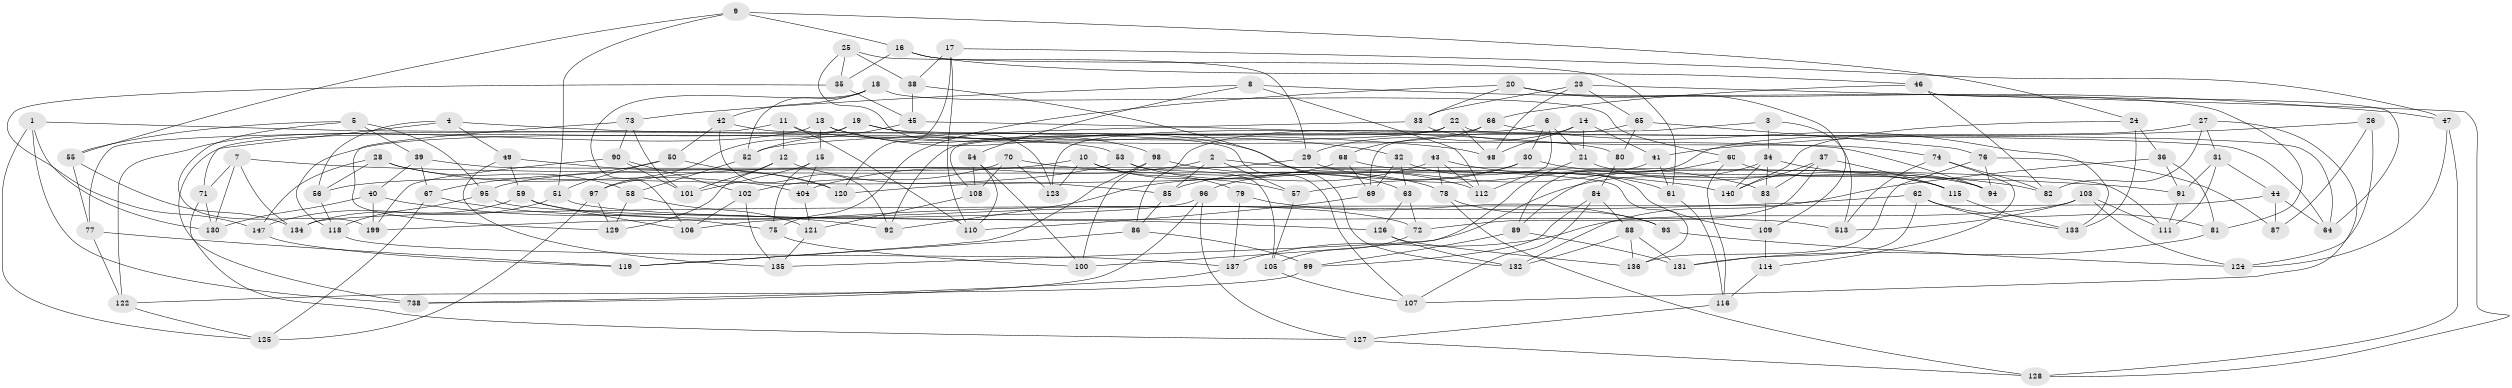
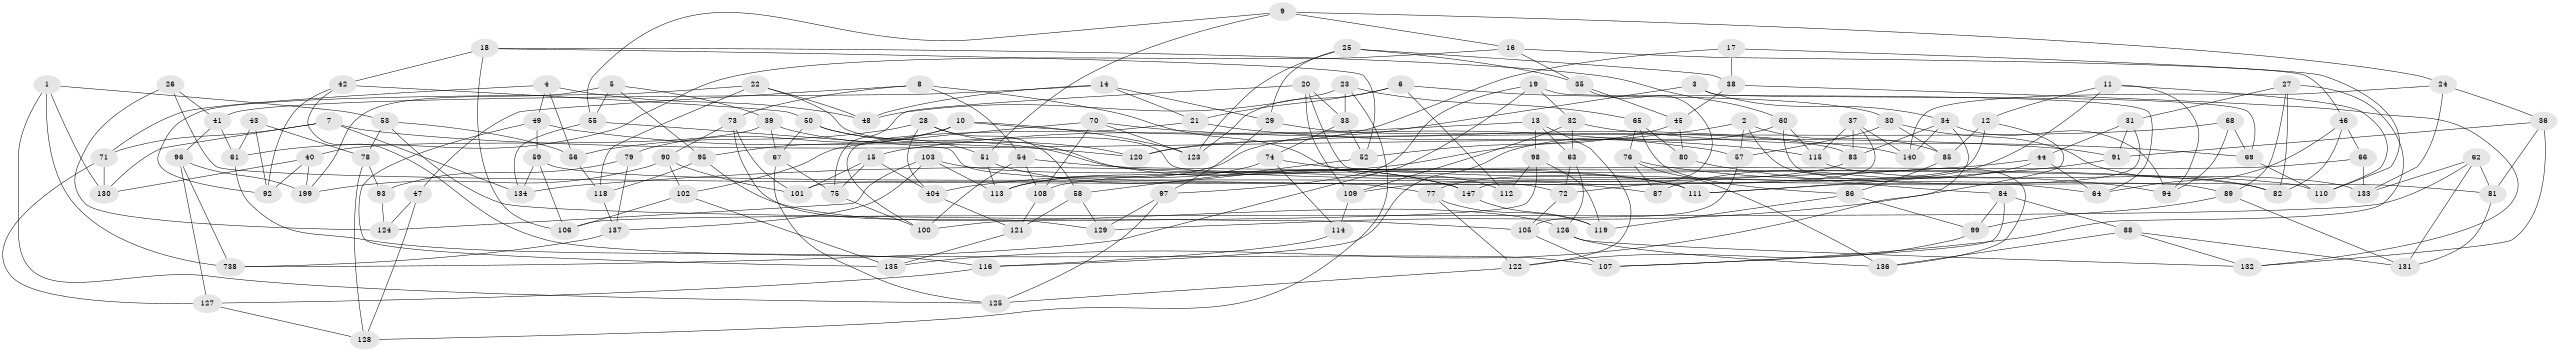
edge "17" -- "47": removed
edge "66" -- "68": removed
edge "43" -- "112": removed
node "513": label "513" -> "113"
